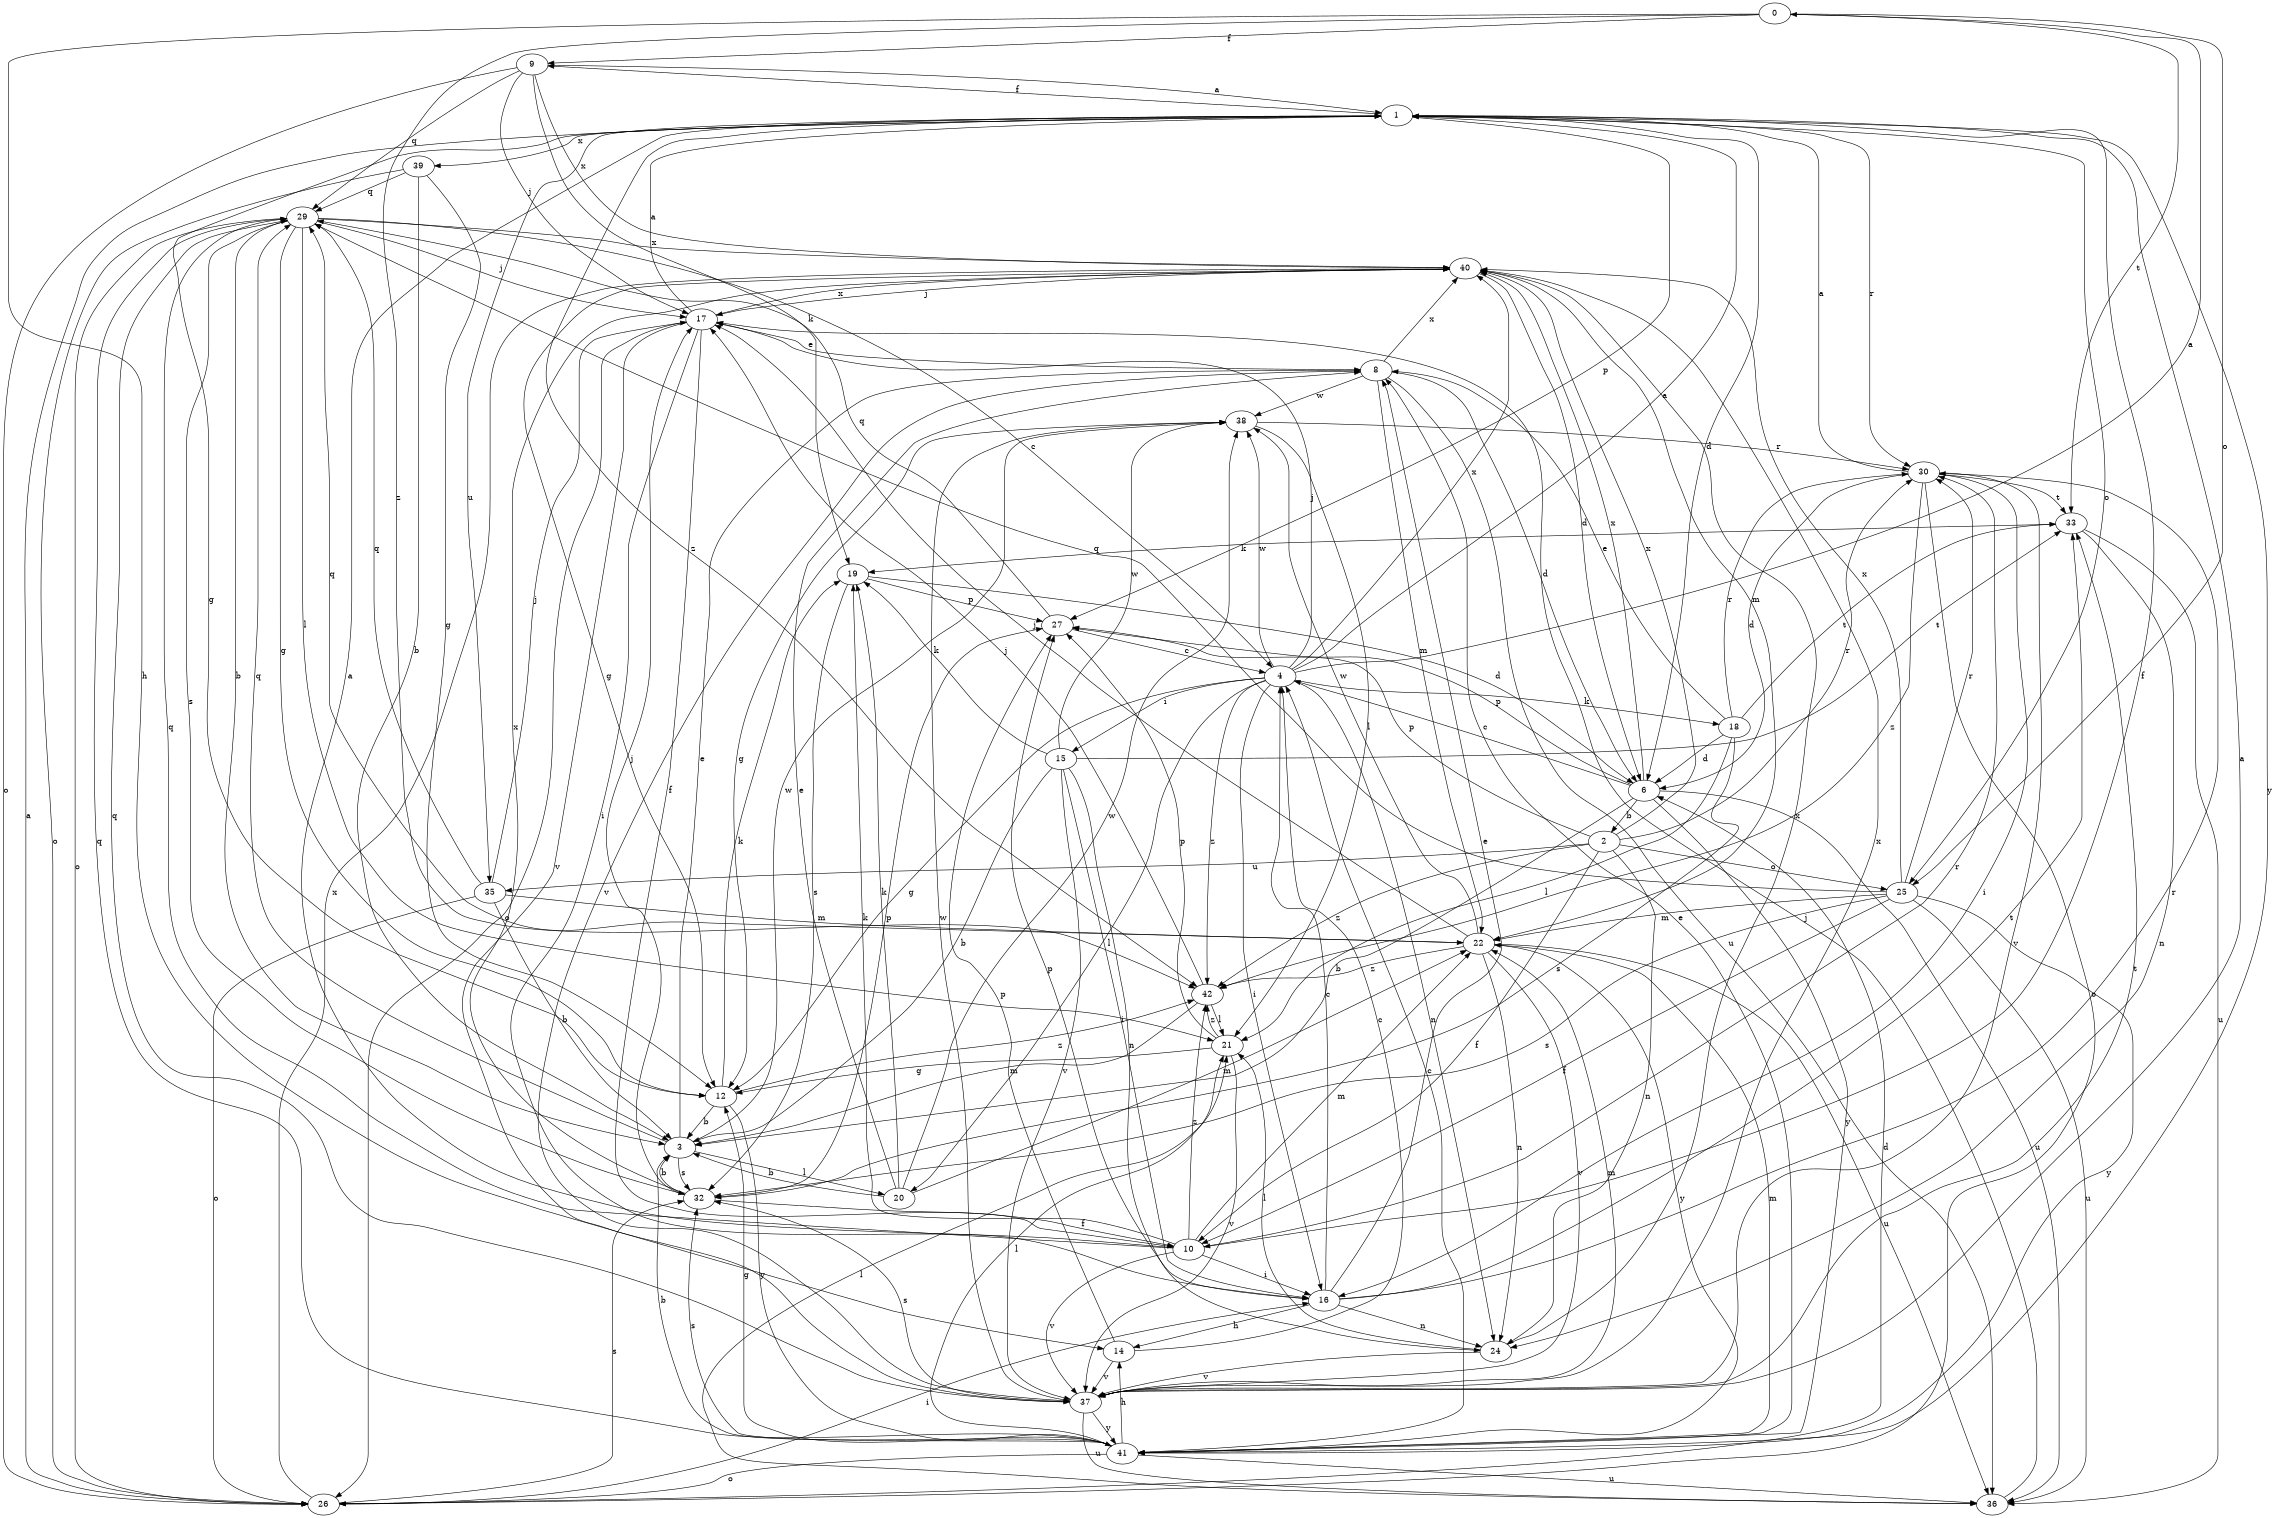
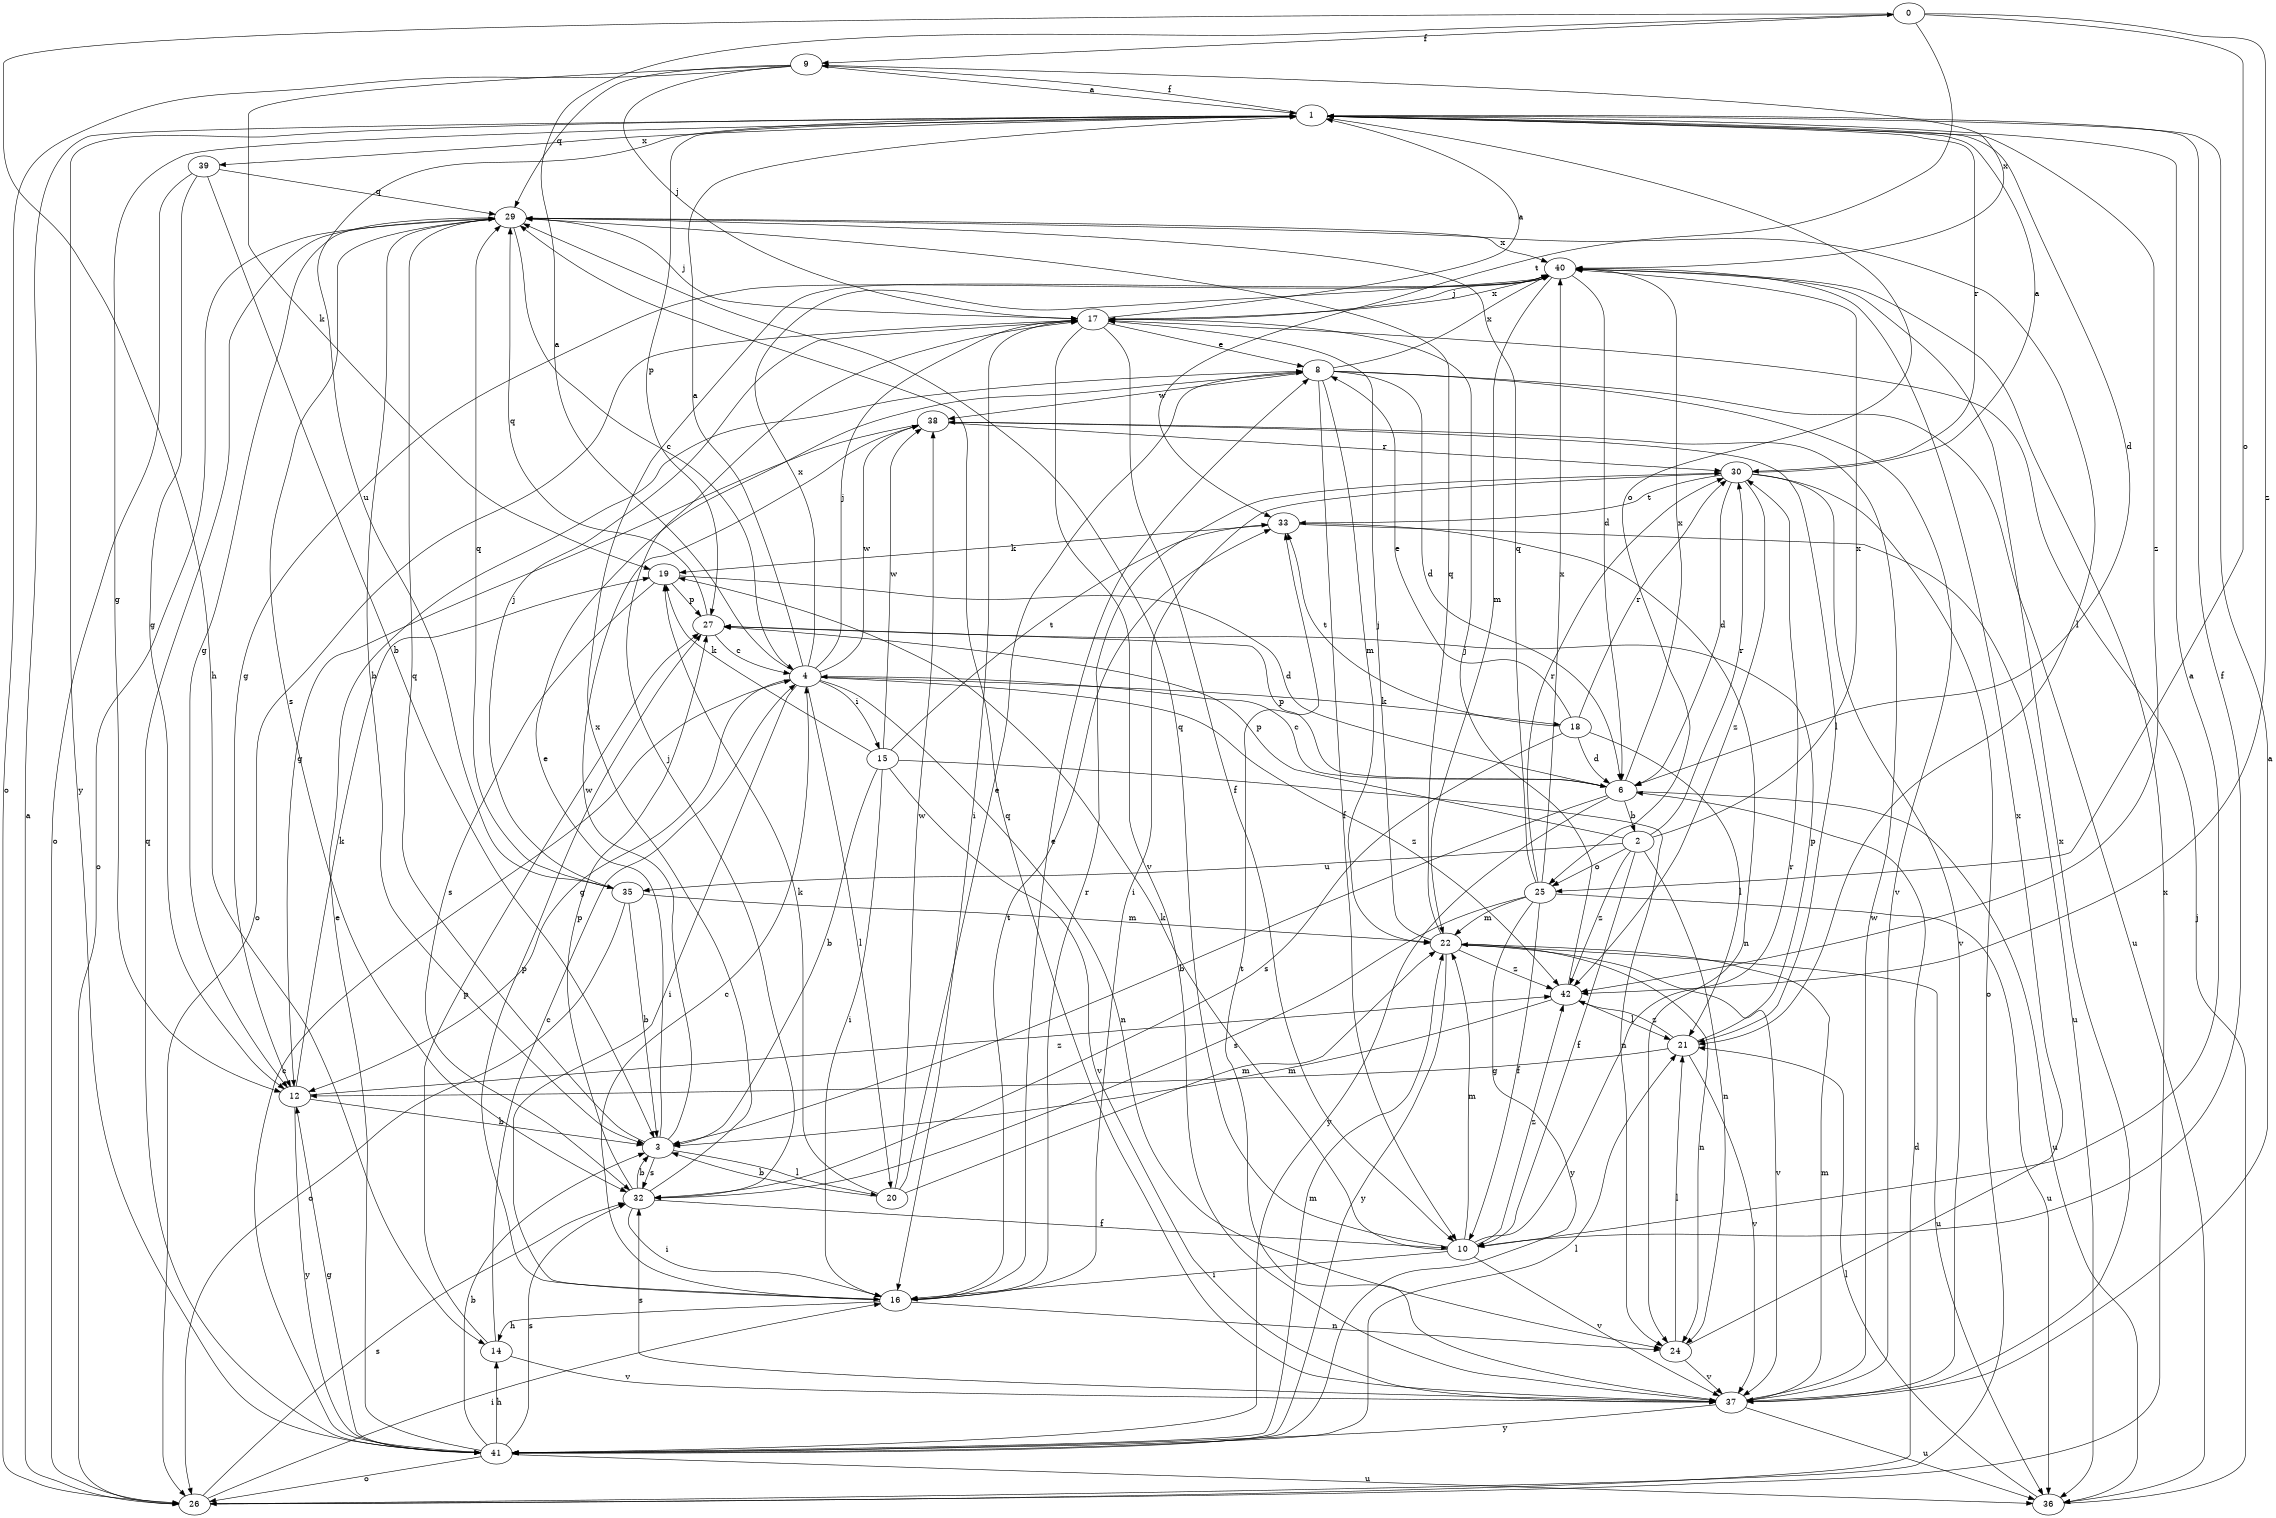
edge "22" -> "38": removed, label "w"
edge "8" -> "10": added, label "f"
edge "32" -> "16": added, label "i"
